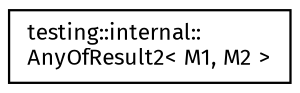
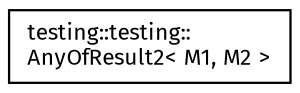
node "testing::internal:: AnyOfResult2< M1, M2 >": label "testing::internal:: AnyOfResult2< M1, M2 >" -> "testing::testing:: AnyOfResult2< M1, M2 >"
